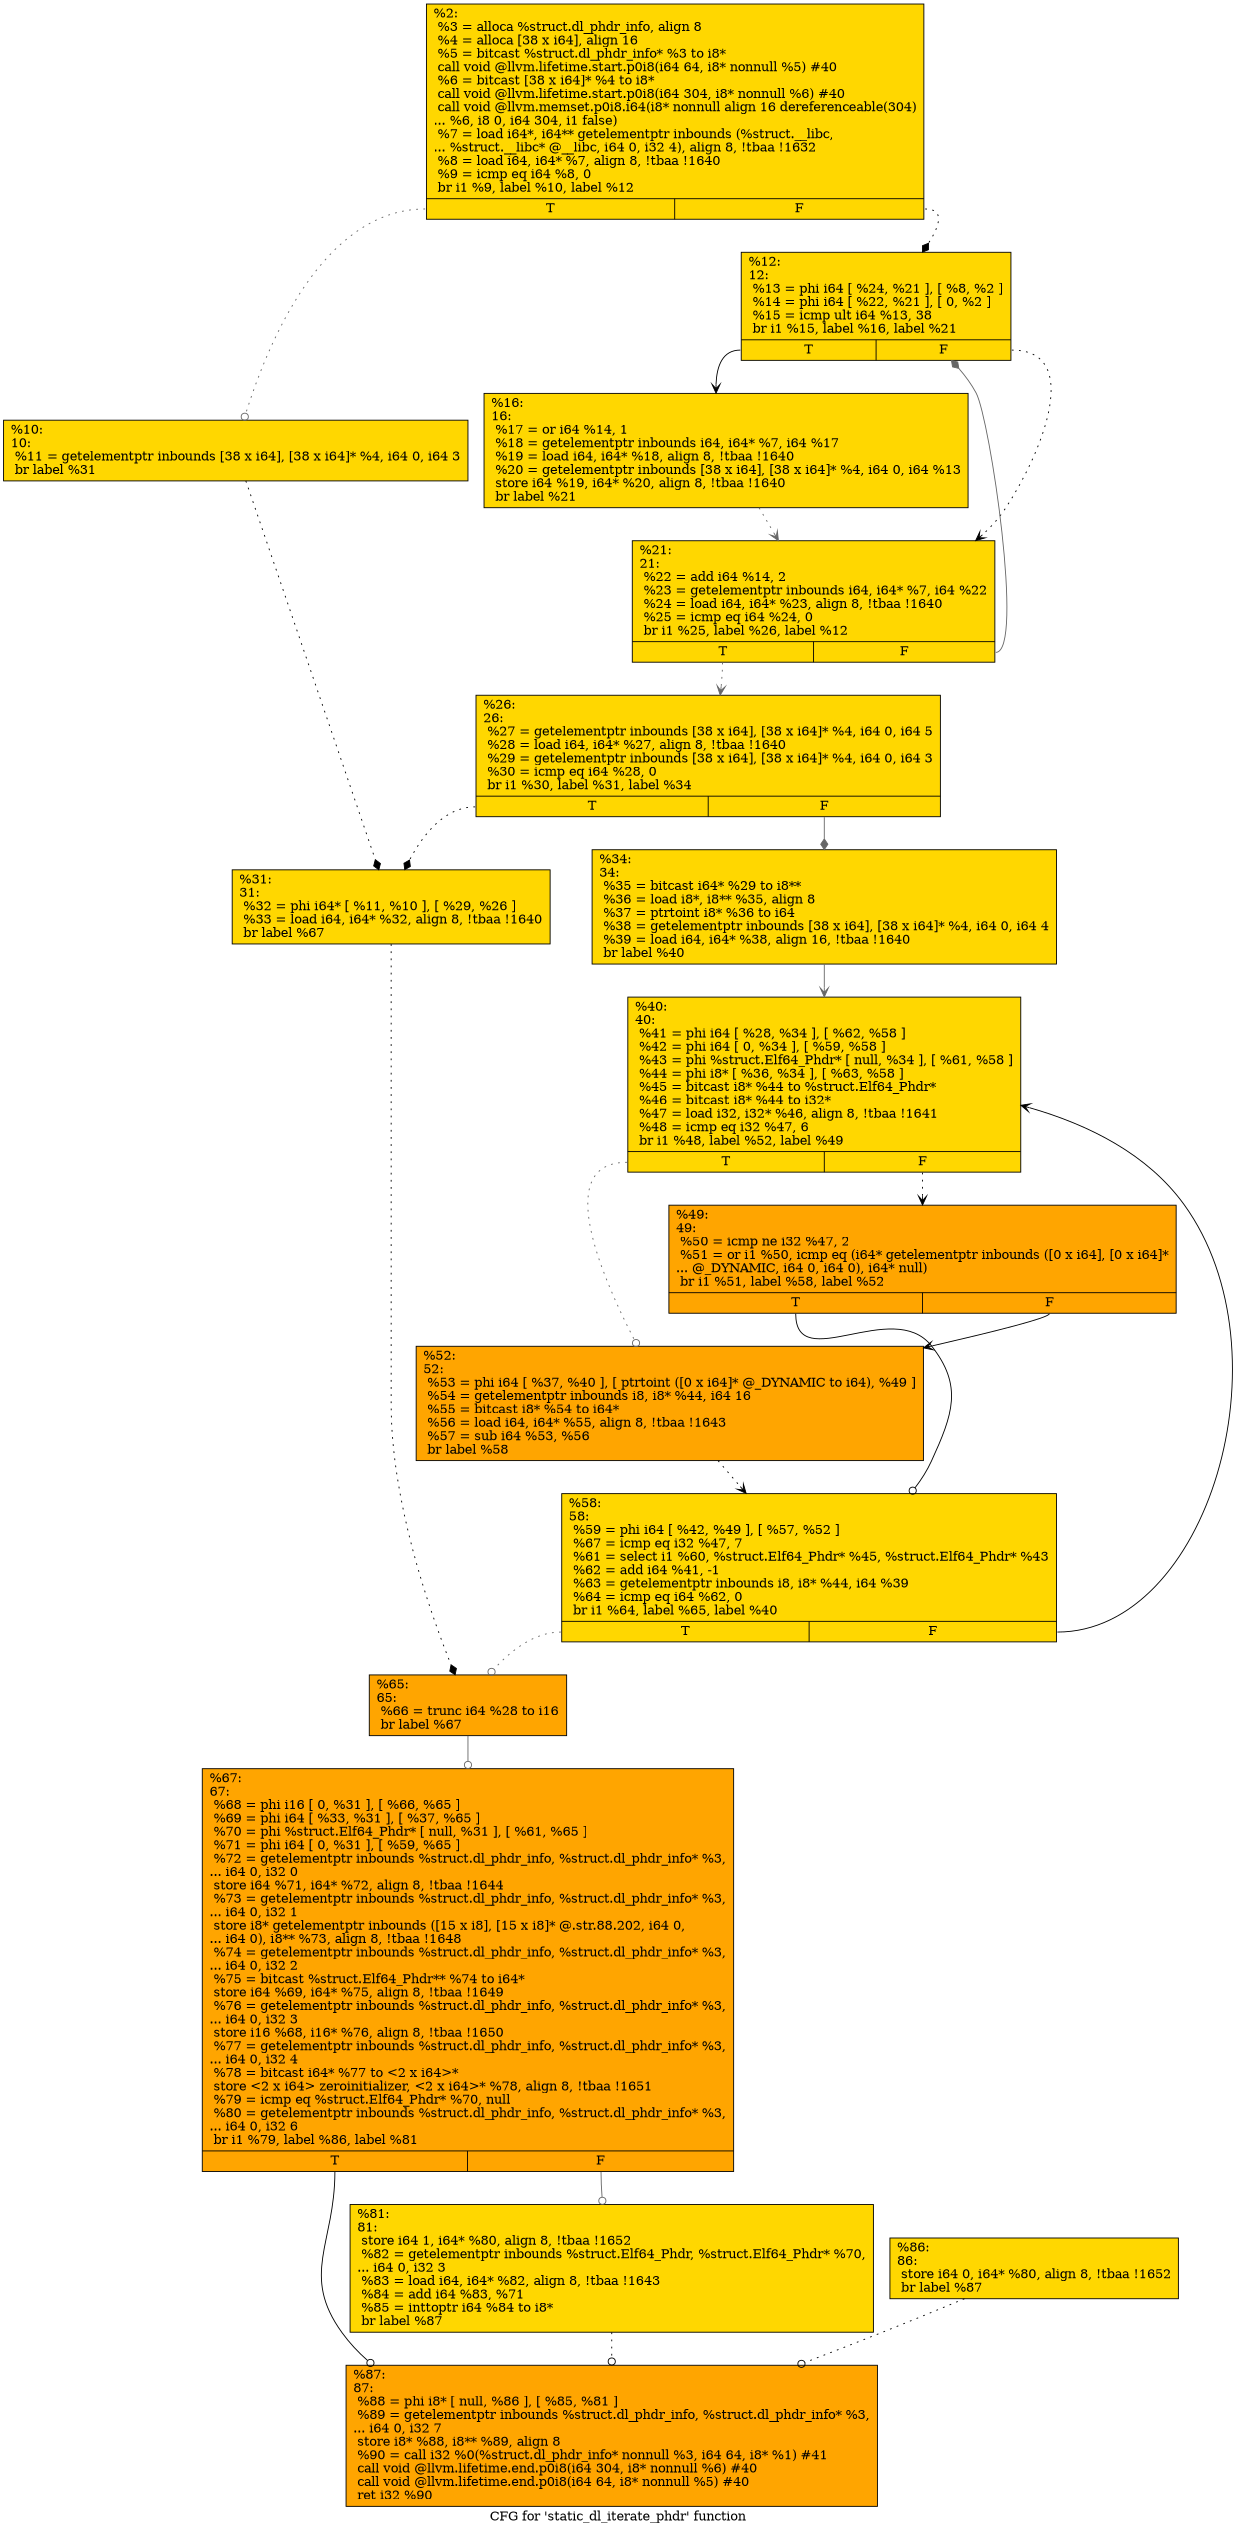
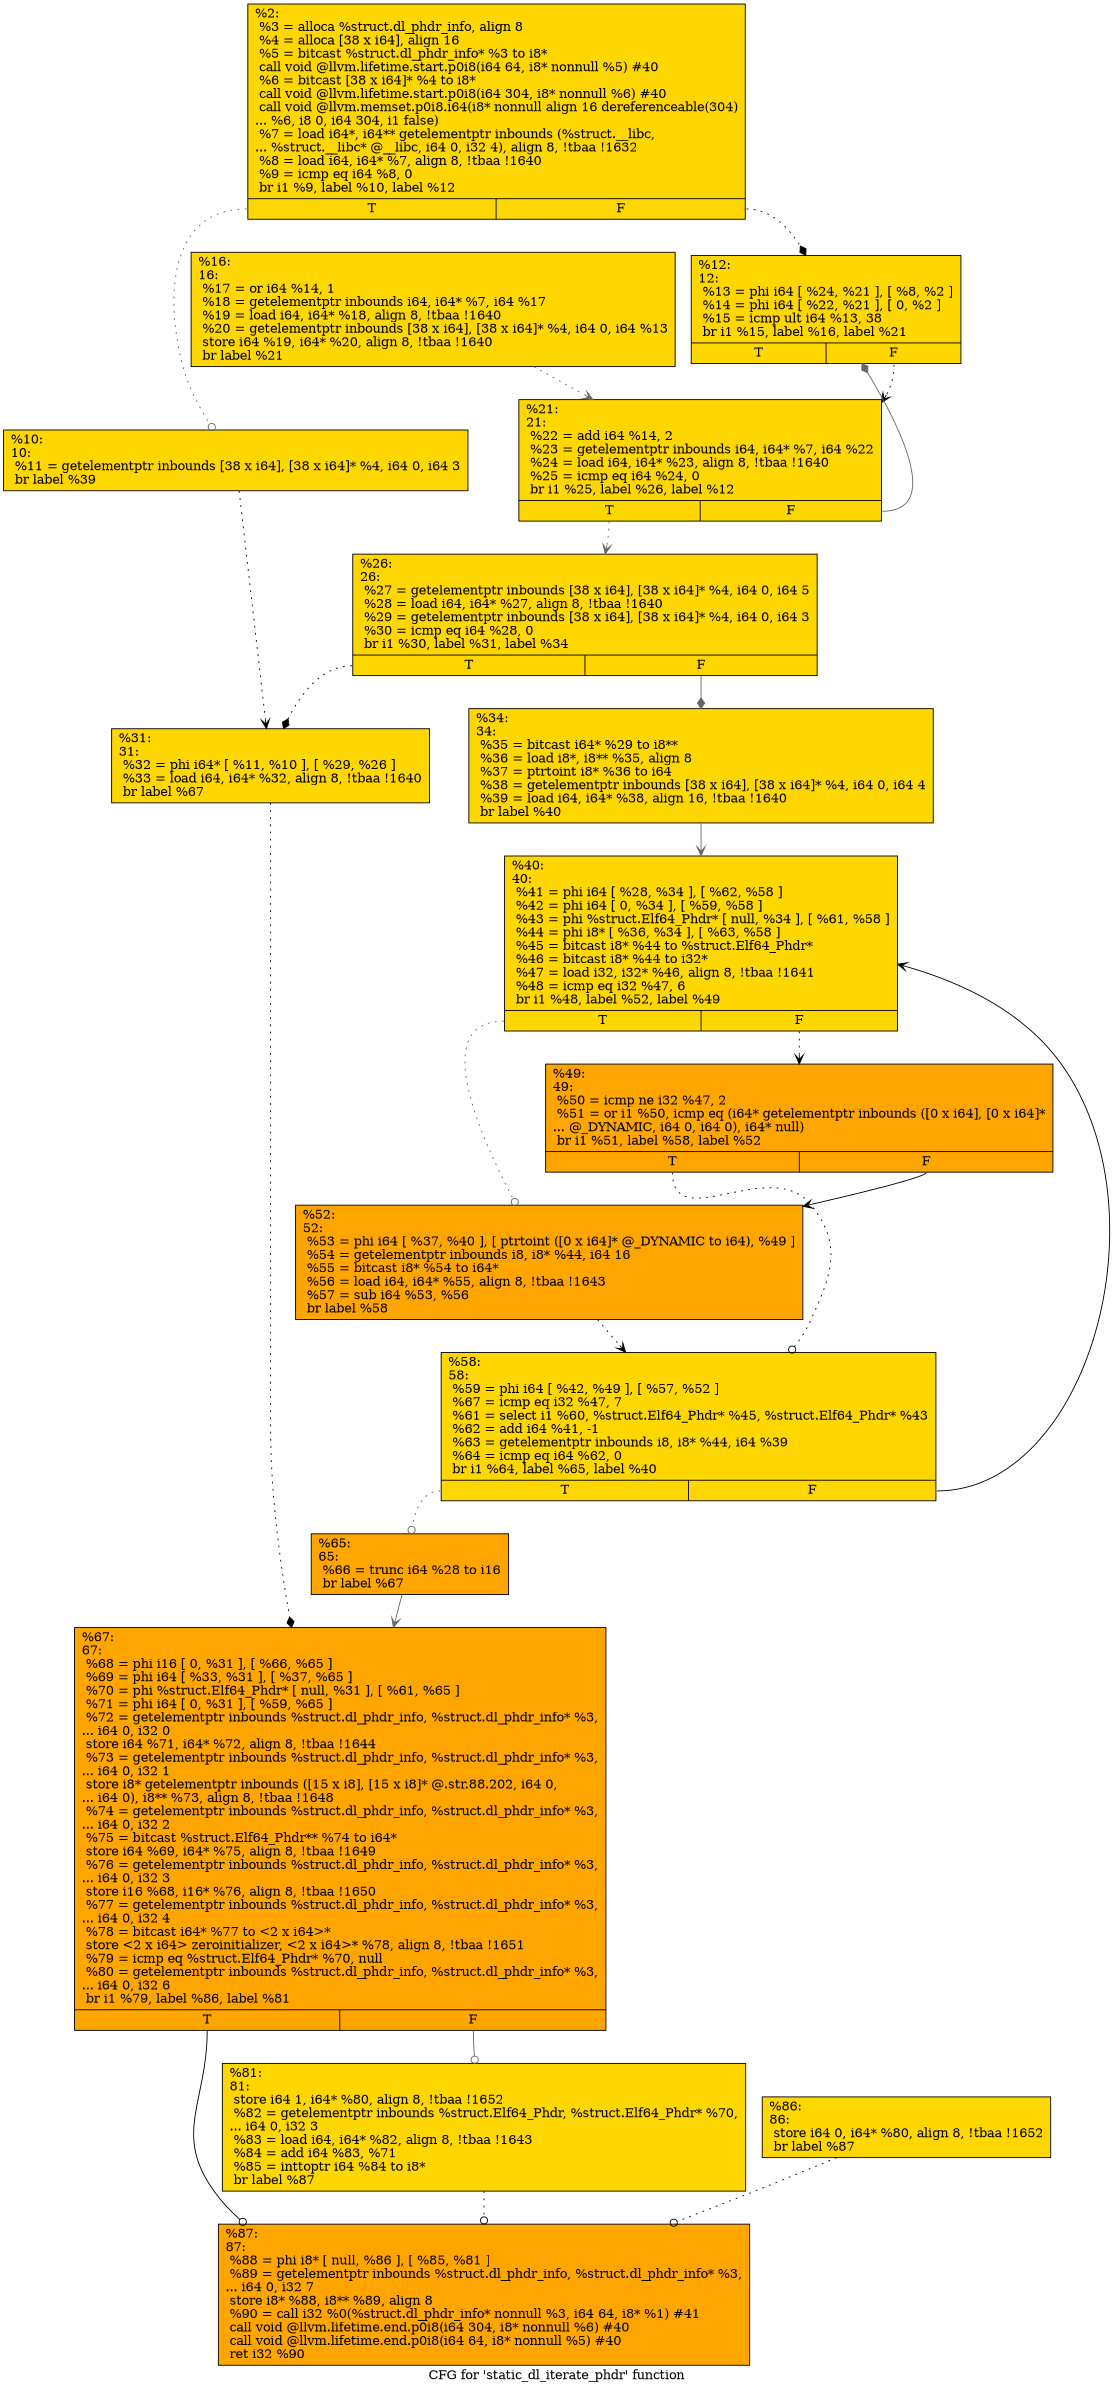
edge "%12:" -> "%16:": removed
node "%10:": text "br label %31" -> "br label %39"
edge "%10:" -> "%31:": arrowhead diamond -> vee
edge "%31:" -> "%65:": now "%31:" -> "%67:"
edge "%49:" -> "%58:": style solid -> dotted
edge "%65:" -> "%67:": arrowhead odot -> vee
